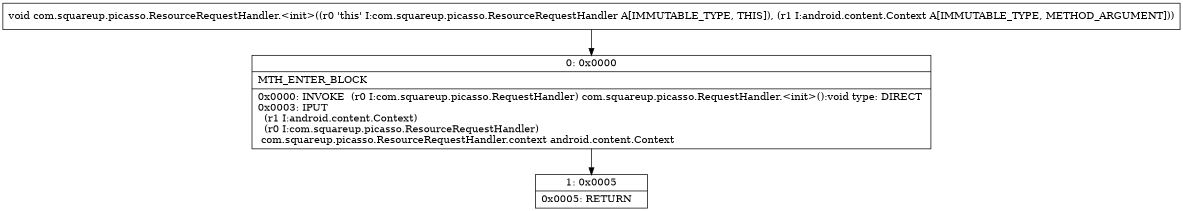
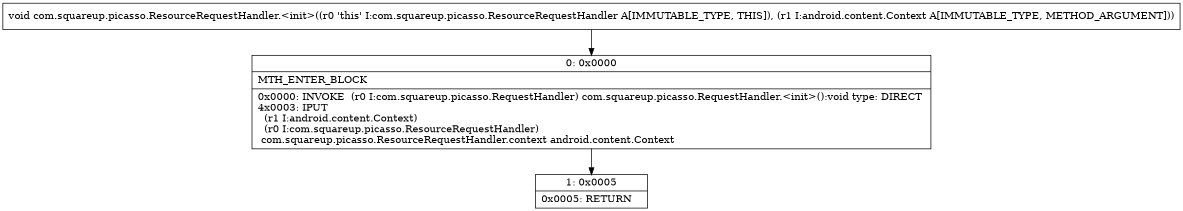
node "0: 0x0000": text "0x0003: IPUT" -> "4x0003: IPUT"
